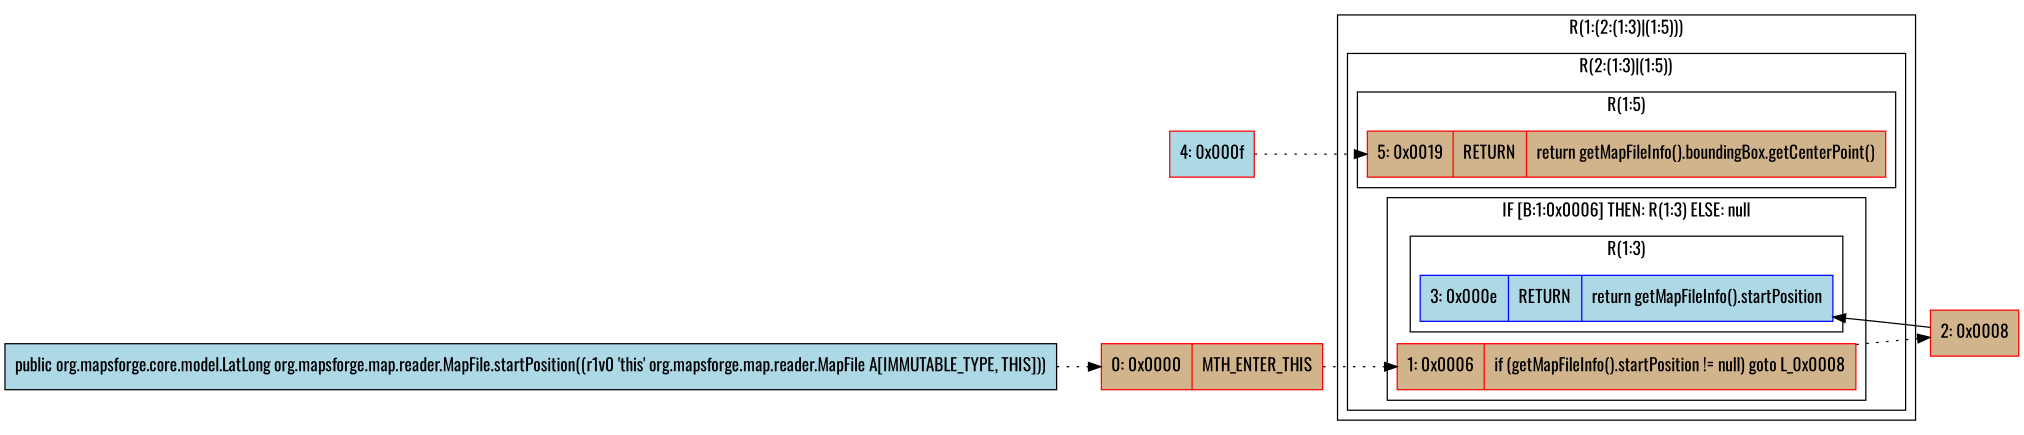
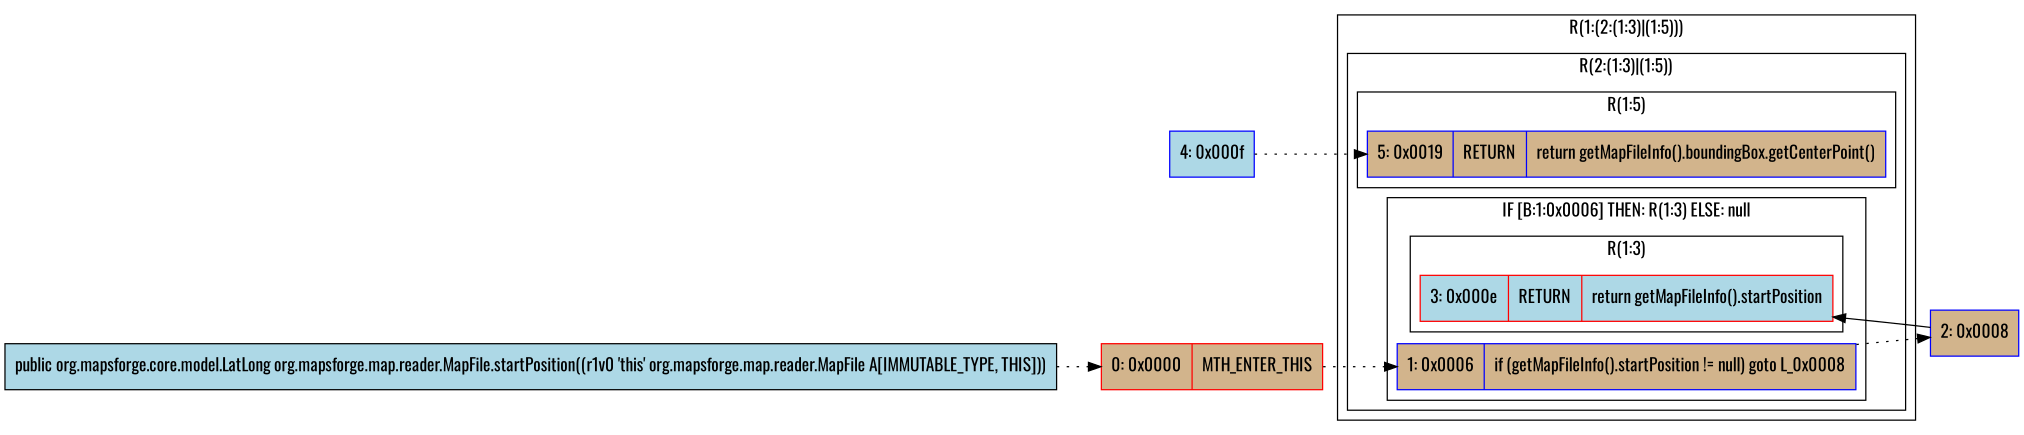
node "4: 0x000f": color red -> blue
node "5: 0x0019": color red -> blue
node "3: 0x000e": color blue -> red
node "2: 0x0008": color red -> blue
node "1: 0x0006": color red -> blue
